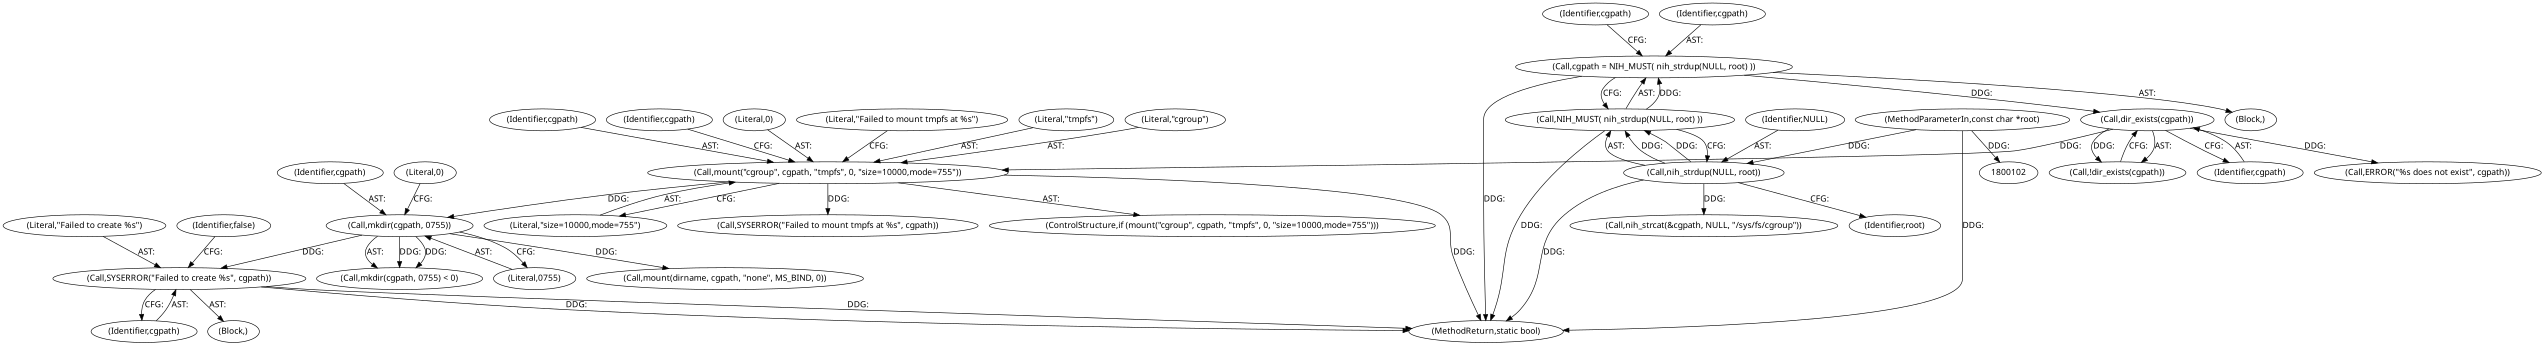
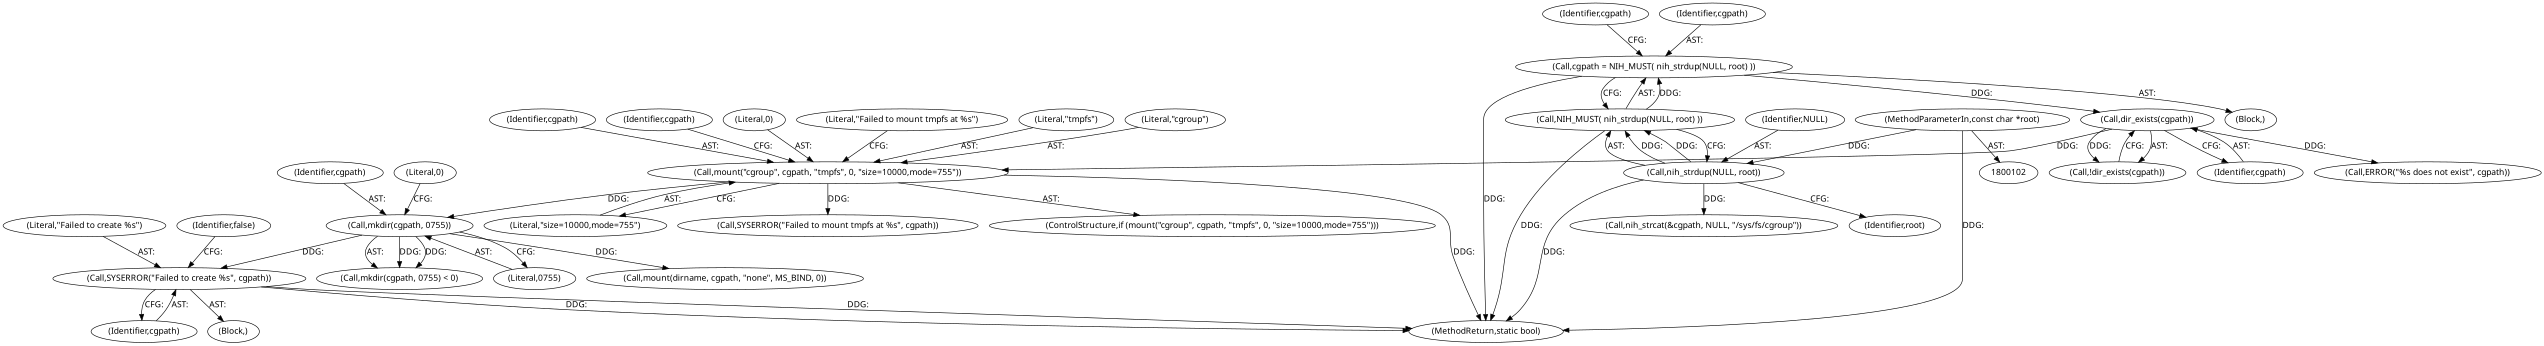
edge "(MethodParameterIn,const char *root)" -> "1800102": label "DDG: " -> "AST: "
